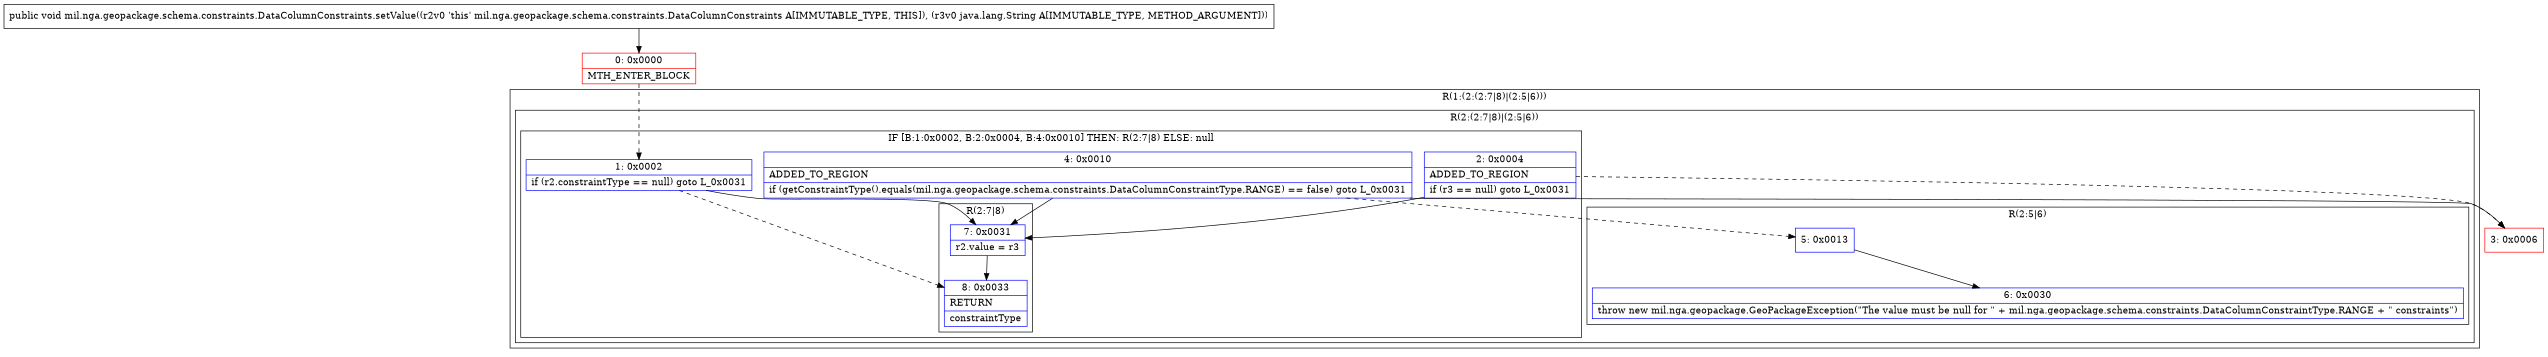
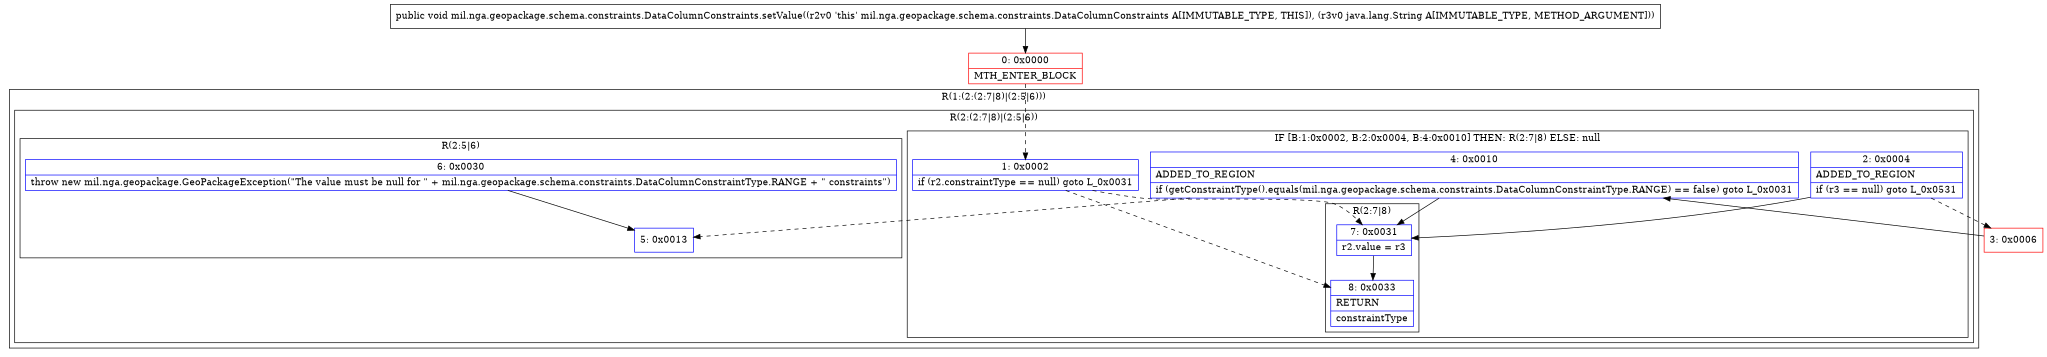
node "2: 0x0004": text "if (r3 == null) goto L_0x0031" -> "if (r3 == null) goto L_0x0531"
edge "1: 0x0002" -> "7: 0x0031": style solid -> dashed
edge "4: 0x0010" -> "3: 0x0006": reversed
edge "5: 0x0013" -> "6: 0x0030": reversed
